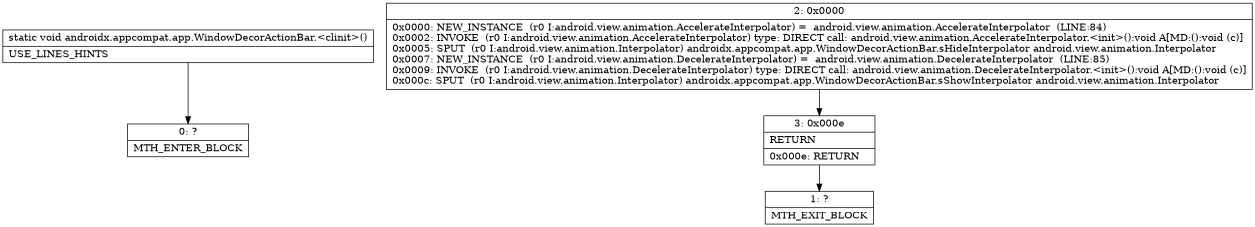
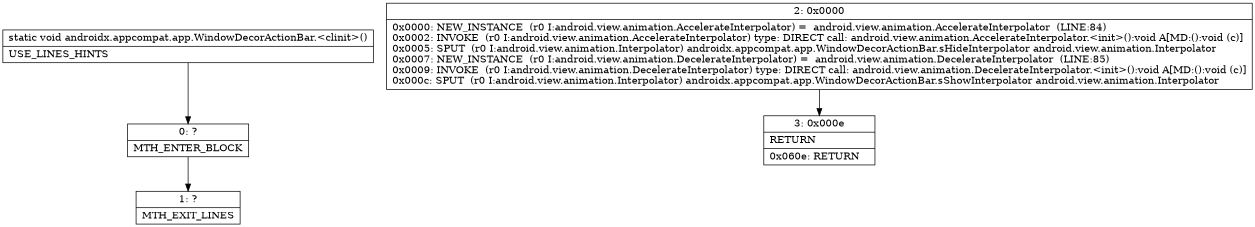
node "3: 0x000e": text "0x000e: RETURN" -> "0x060e: RETURN"
edge "3: 0x000e" -> "1: ?": now "0: ?" -> "1: ?"
node "1: ?": text "MTH_EXIT_BLOCK" -> "MTH_EXIT_LINES"
